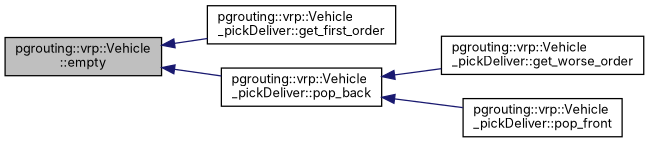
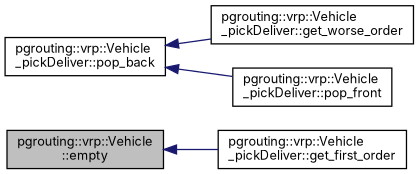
edge "pgrouting::vrp::Vehicle _pickDeliver::pop_back" -> "pgrouting::vrp::Vehicle ::empty": removed
